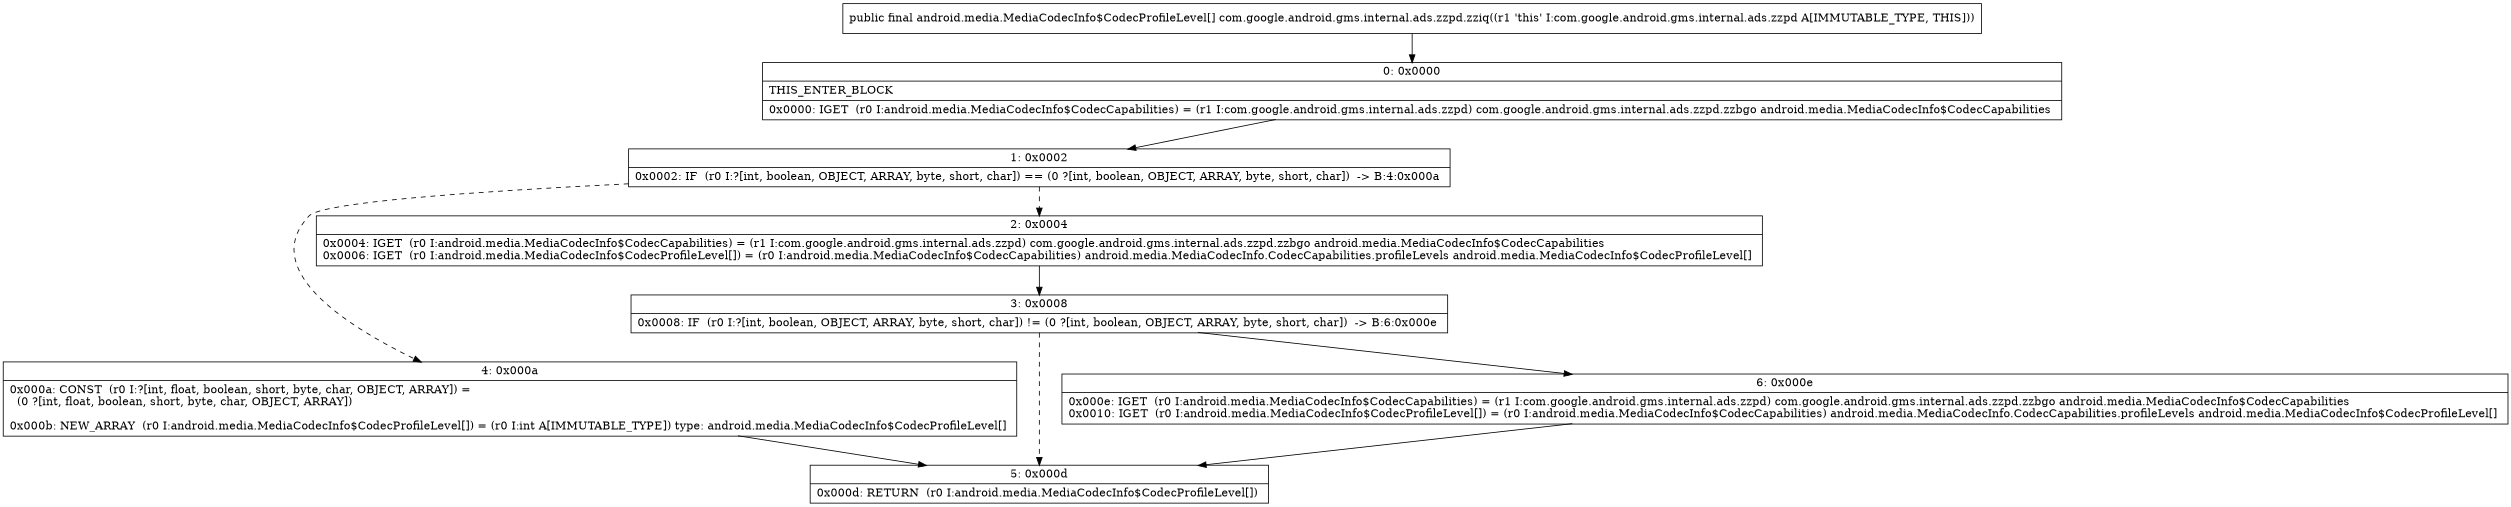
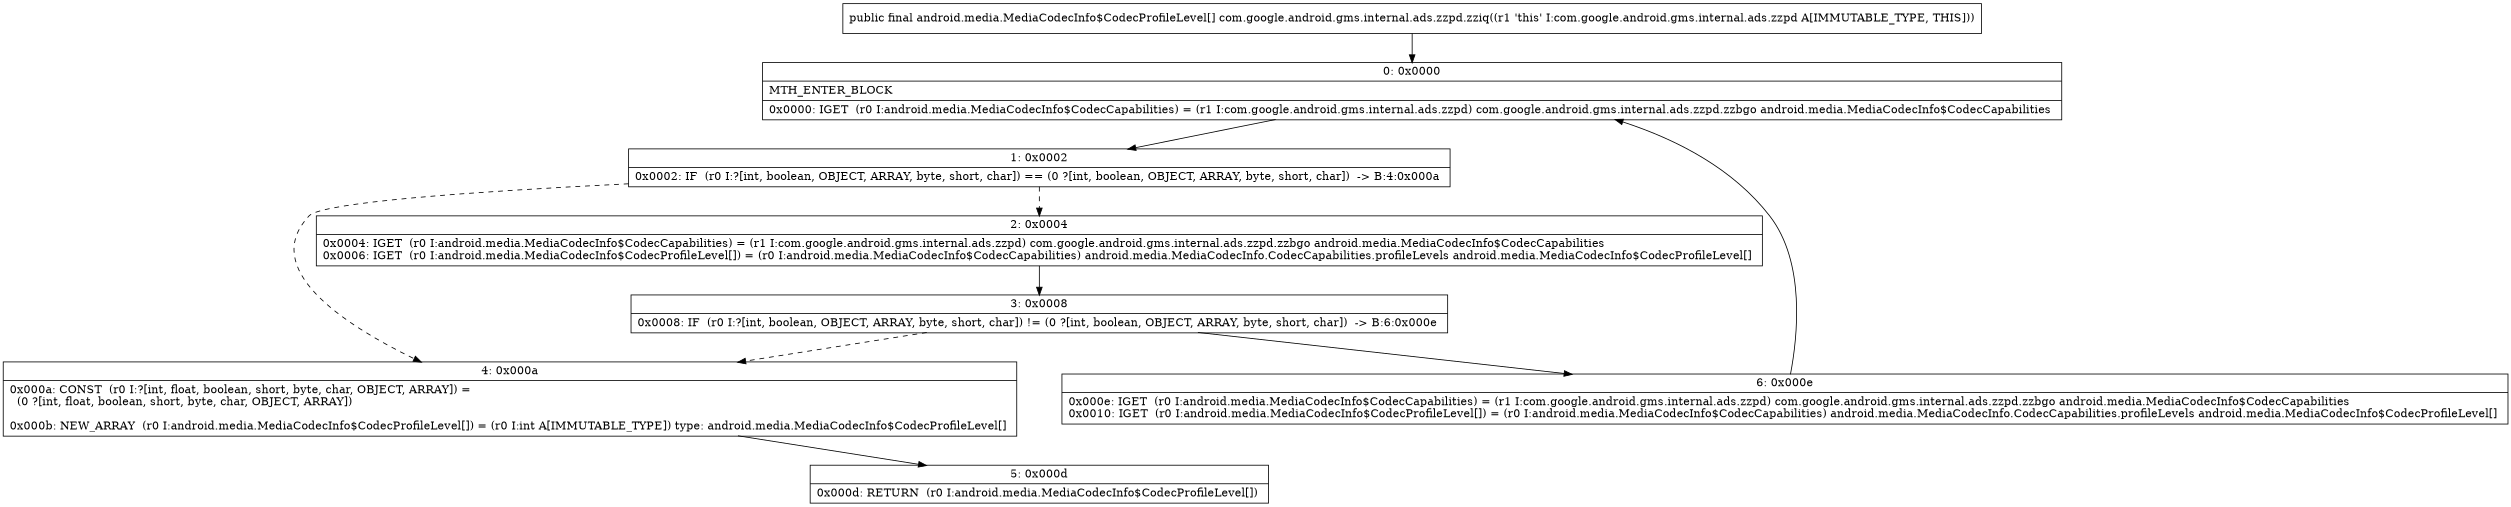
node "0: 0x0000": text "THIS_ENTER_BLOCK" -> "MTH_ENTER_BLOCK"
edge "3: 0x0008" -> "5: 0x000d": now "3: 0x0008" -> "4: 0x000a"
edge "6: 0x000e" -> "5: 0x000d": now "6: 0x000e" -> "0: 0x0000"
